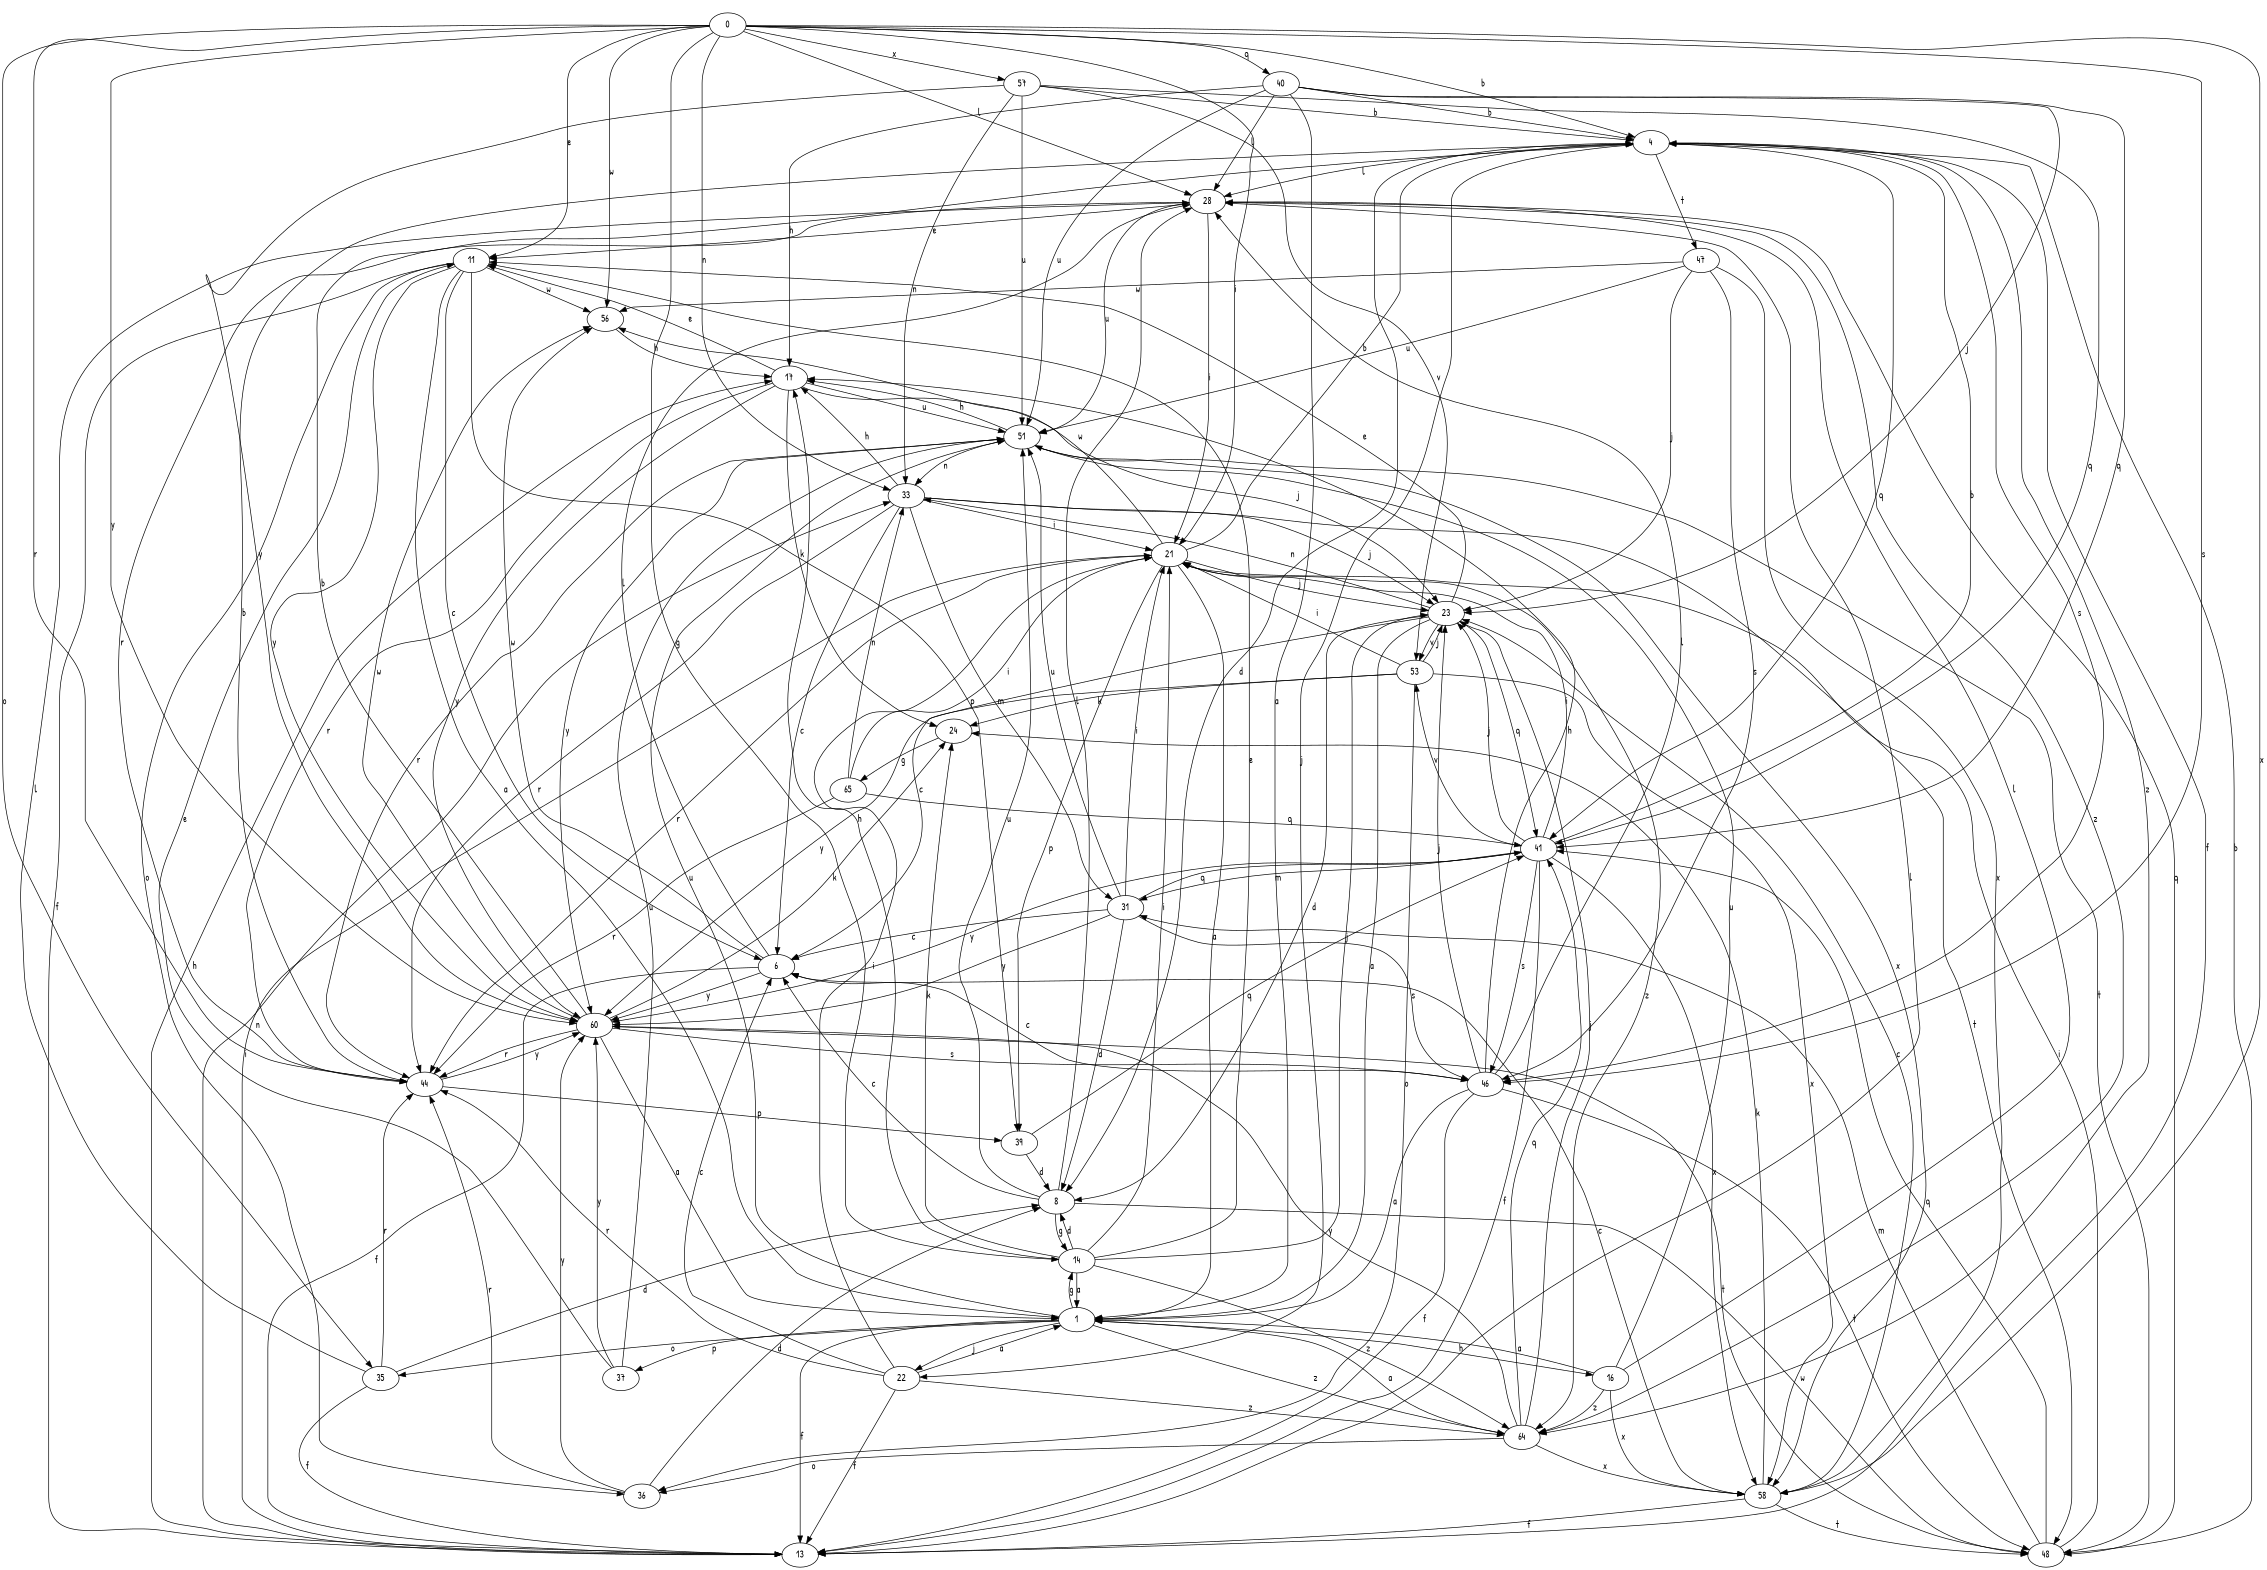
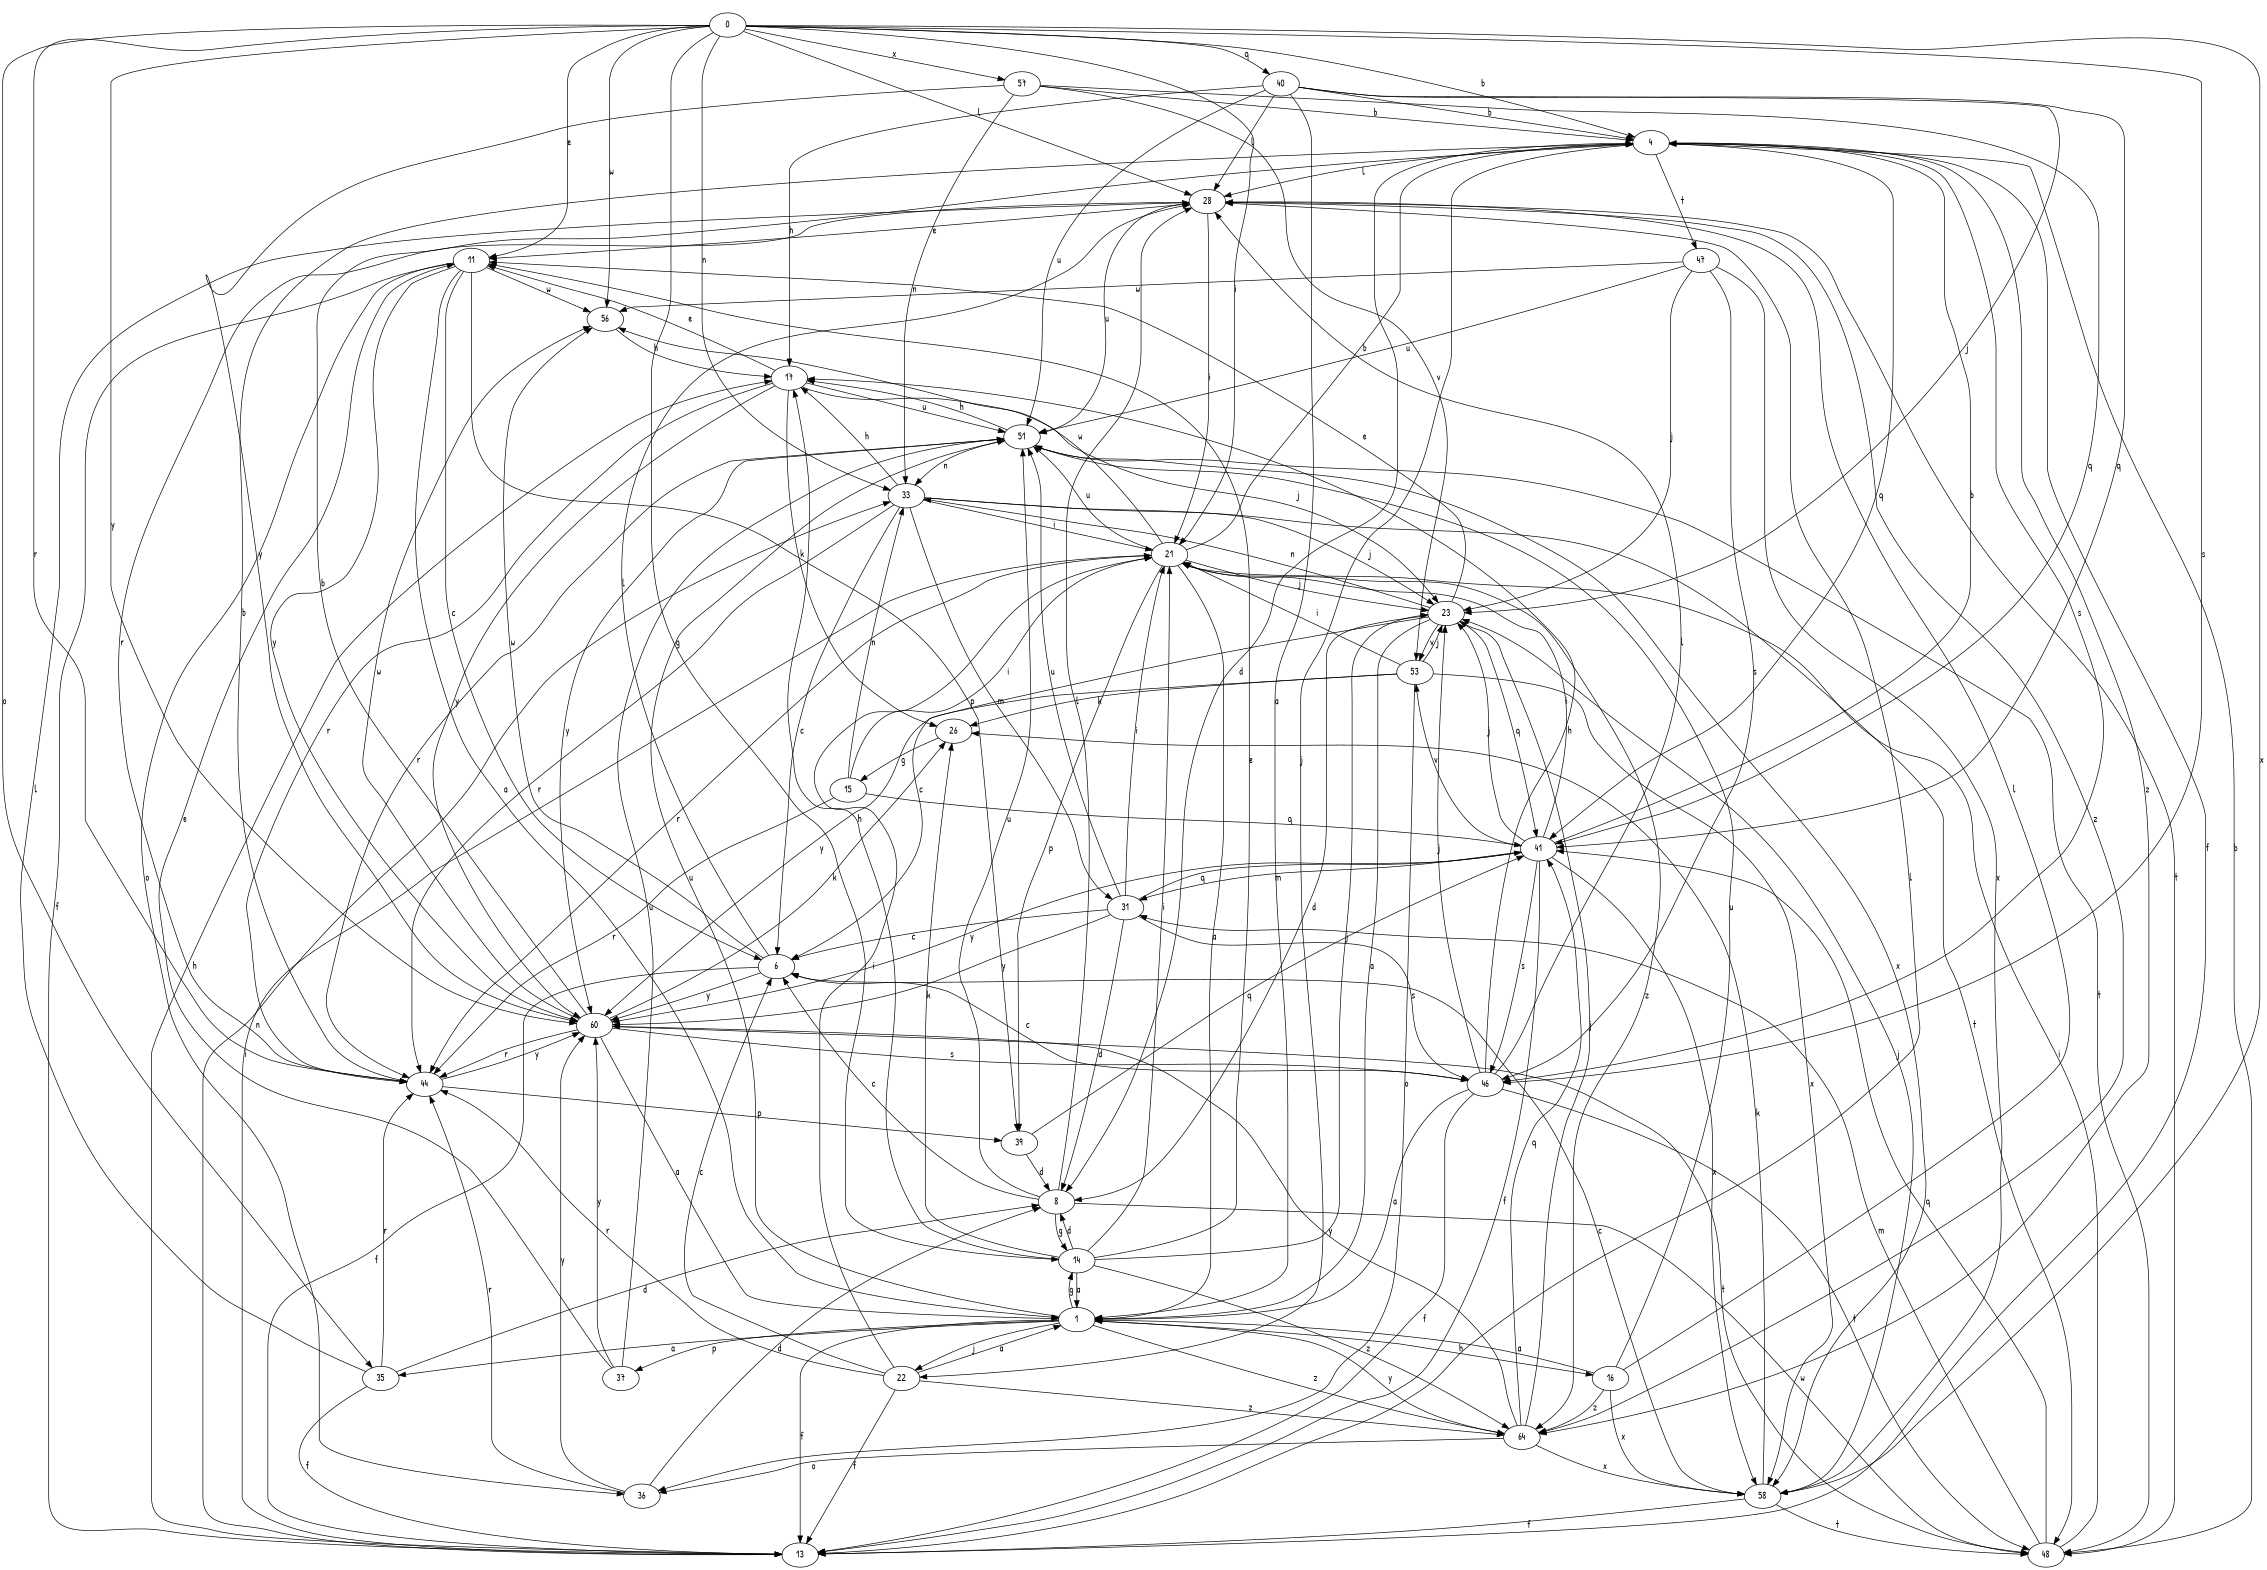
edge "57" -> "51": now "21" -> "51"
node "24": label "24" -> "26"
node "65": label "65" -> "15"
edge "28" -> "48": label "q" -> "t"
edge "58" -> "23": label "c" -> "j"
edge "1" -> "35": label "o" -> "a"
edge "64" -> "1": label "a" -> "y"
